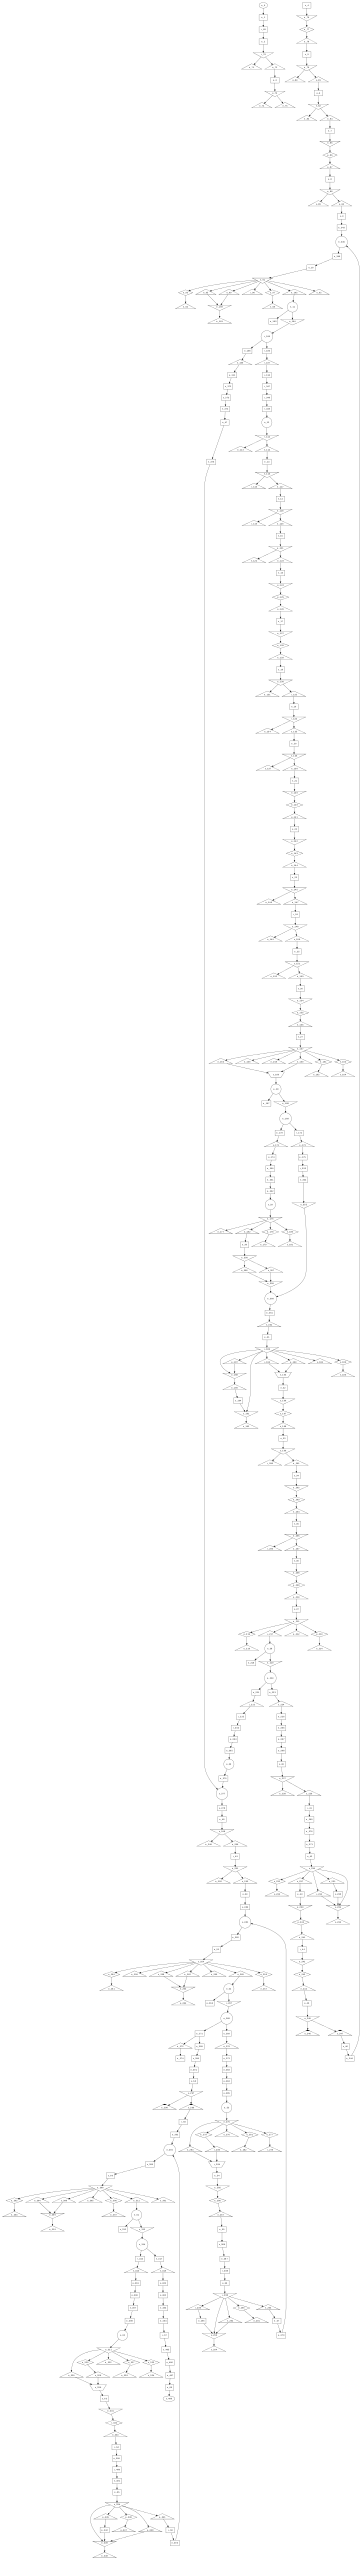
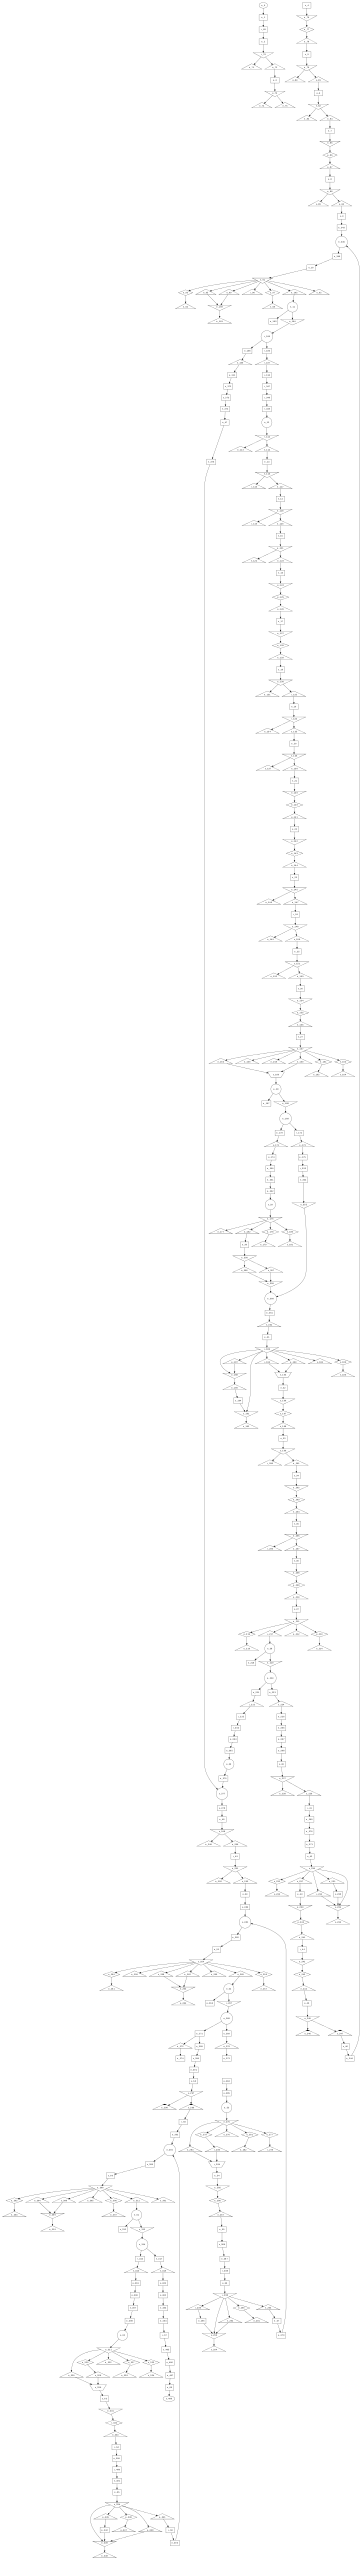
node "e_383": removed
